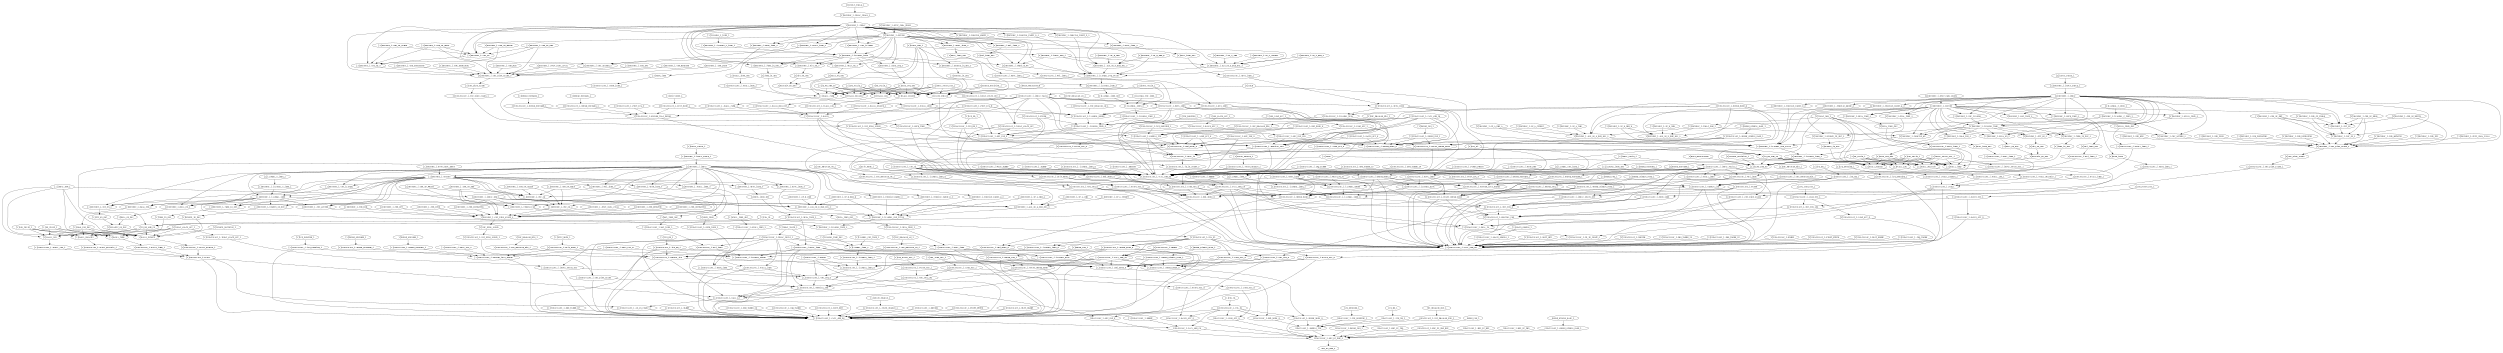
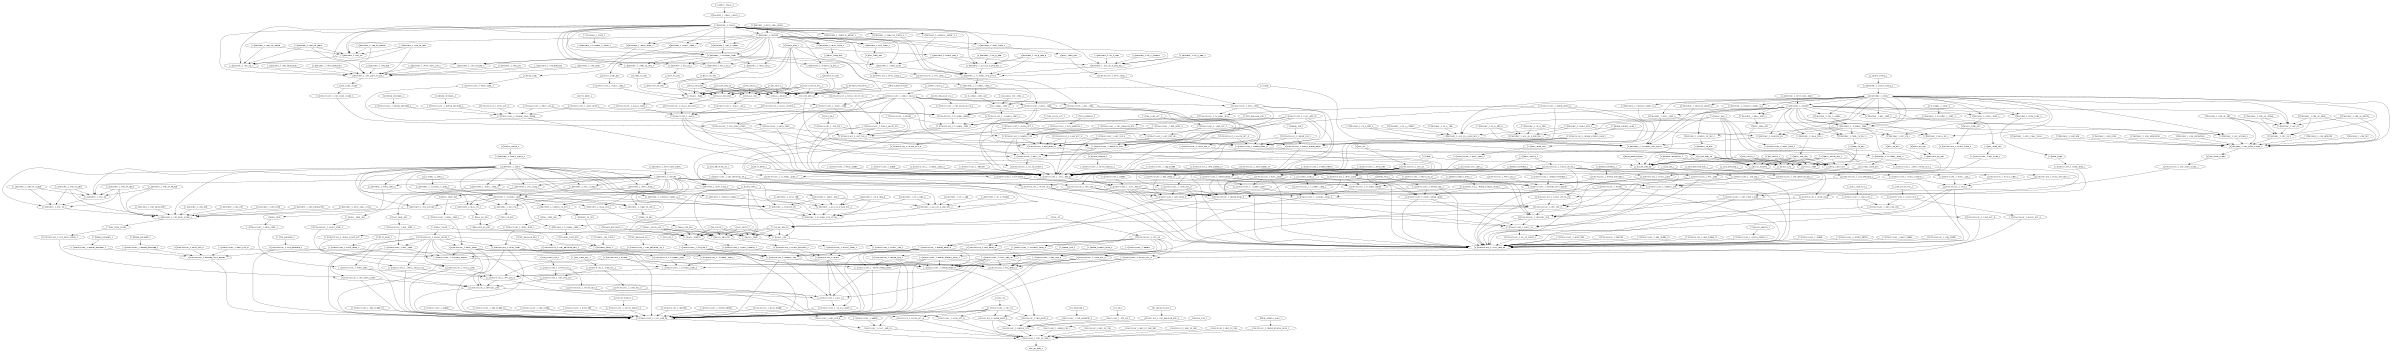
node "[1]decoder_i.regfile_raddr_b_o": removed
node "[1]decoder_i.CSR_MSTATUS": removed
node "debug_req_i": label "debug_req_i" -> "regfile_req_i"
